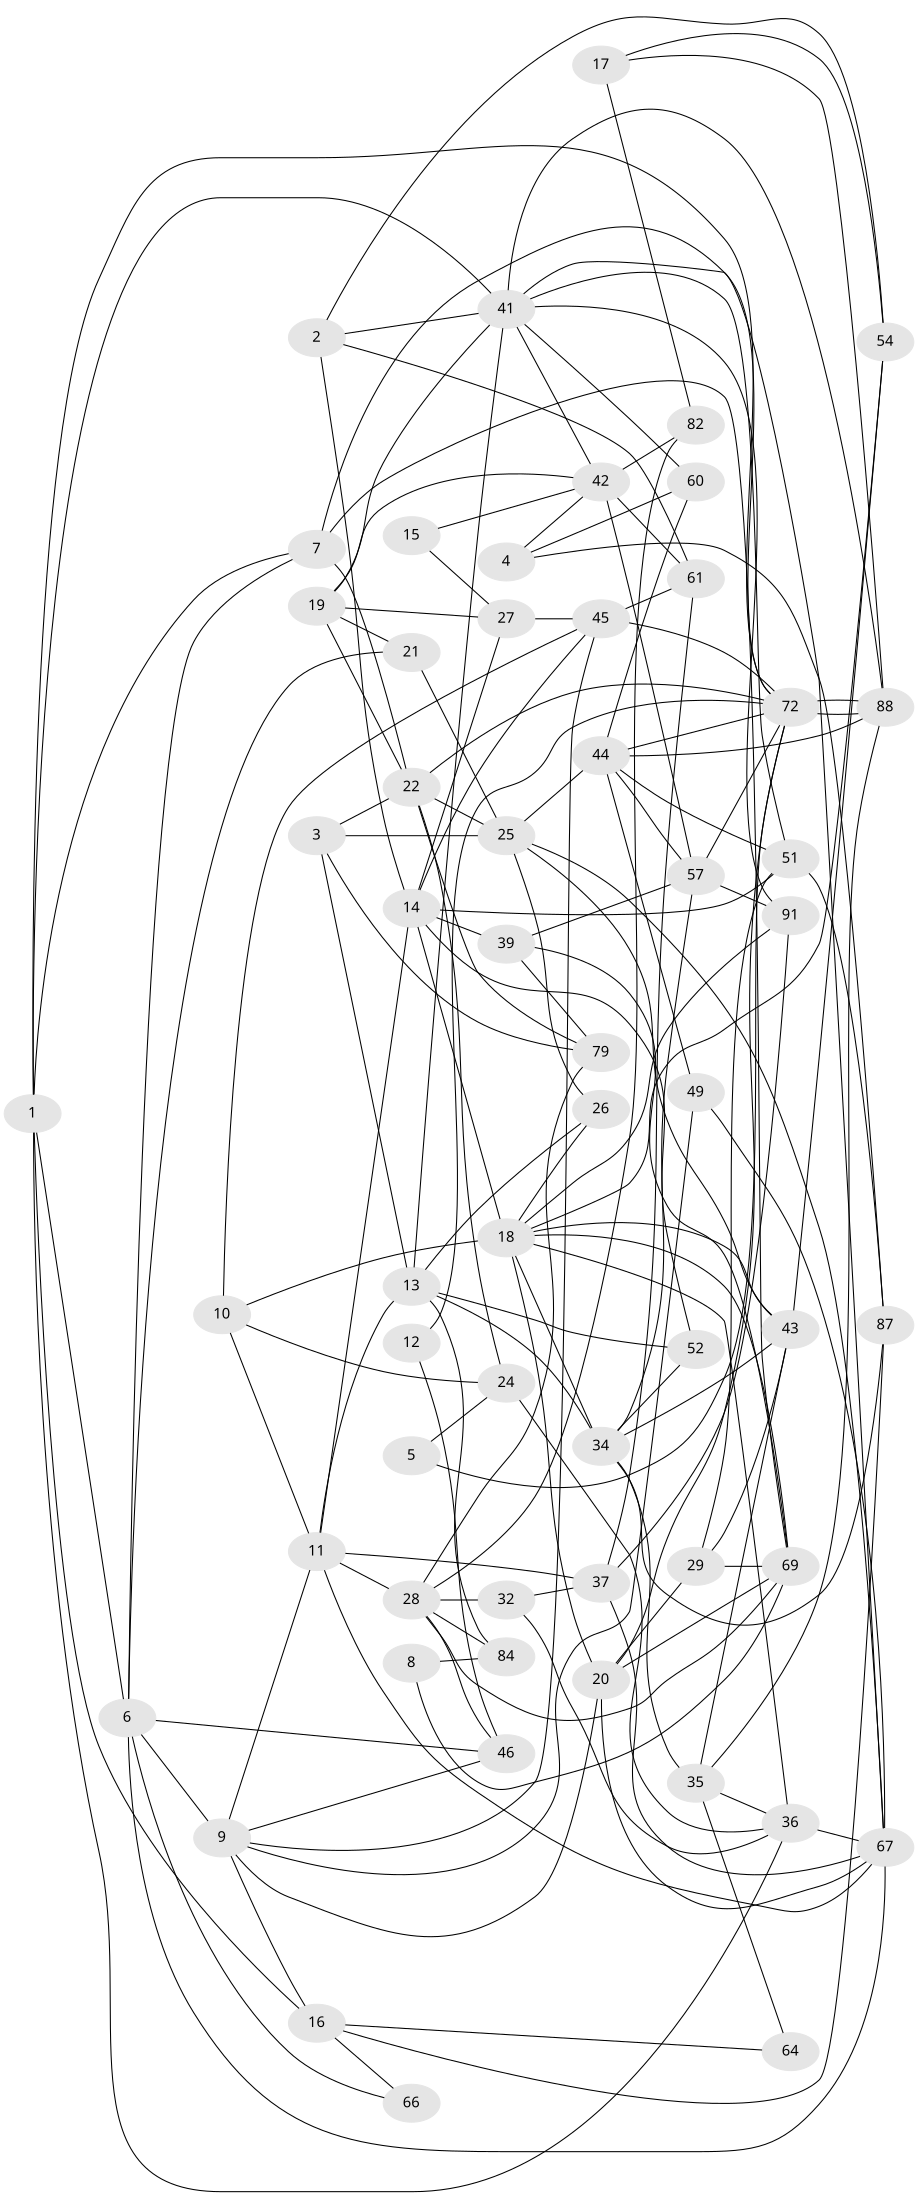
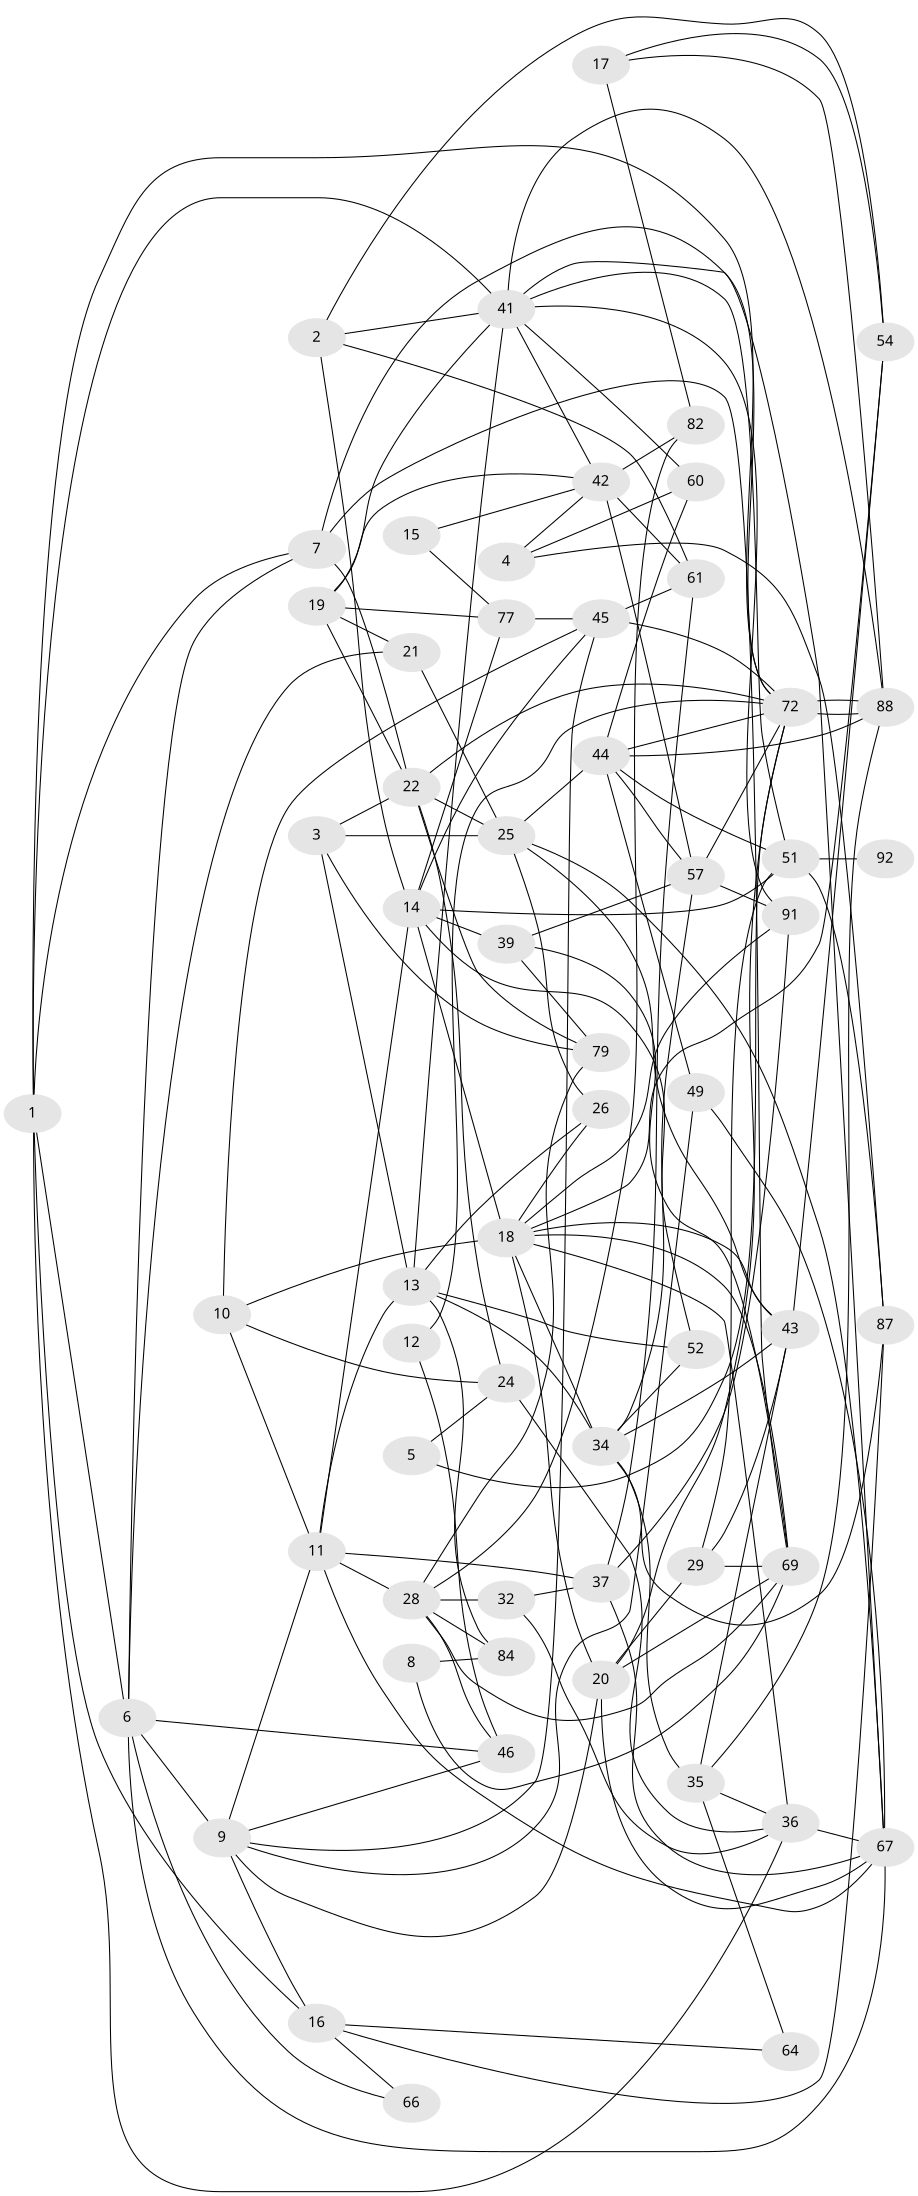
node "27": label "27" -> "77"
node "92": added
